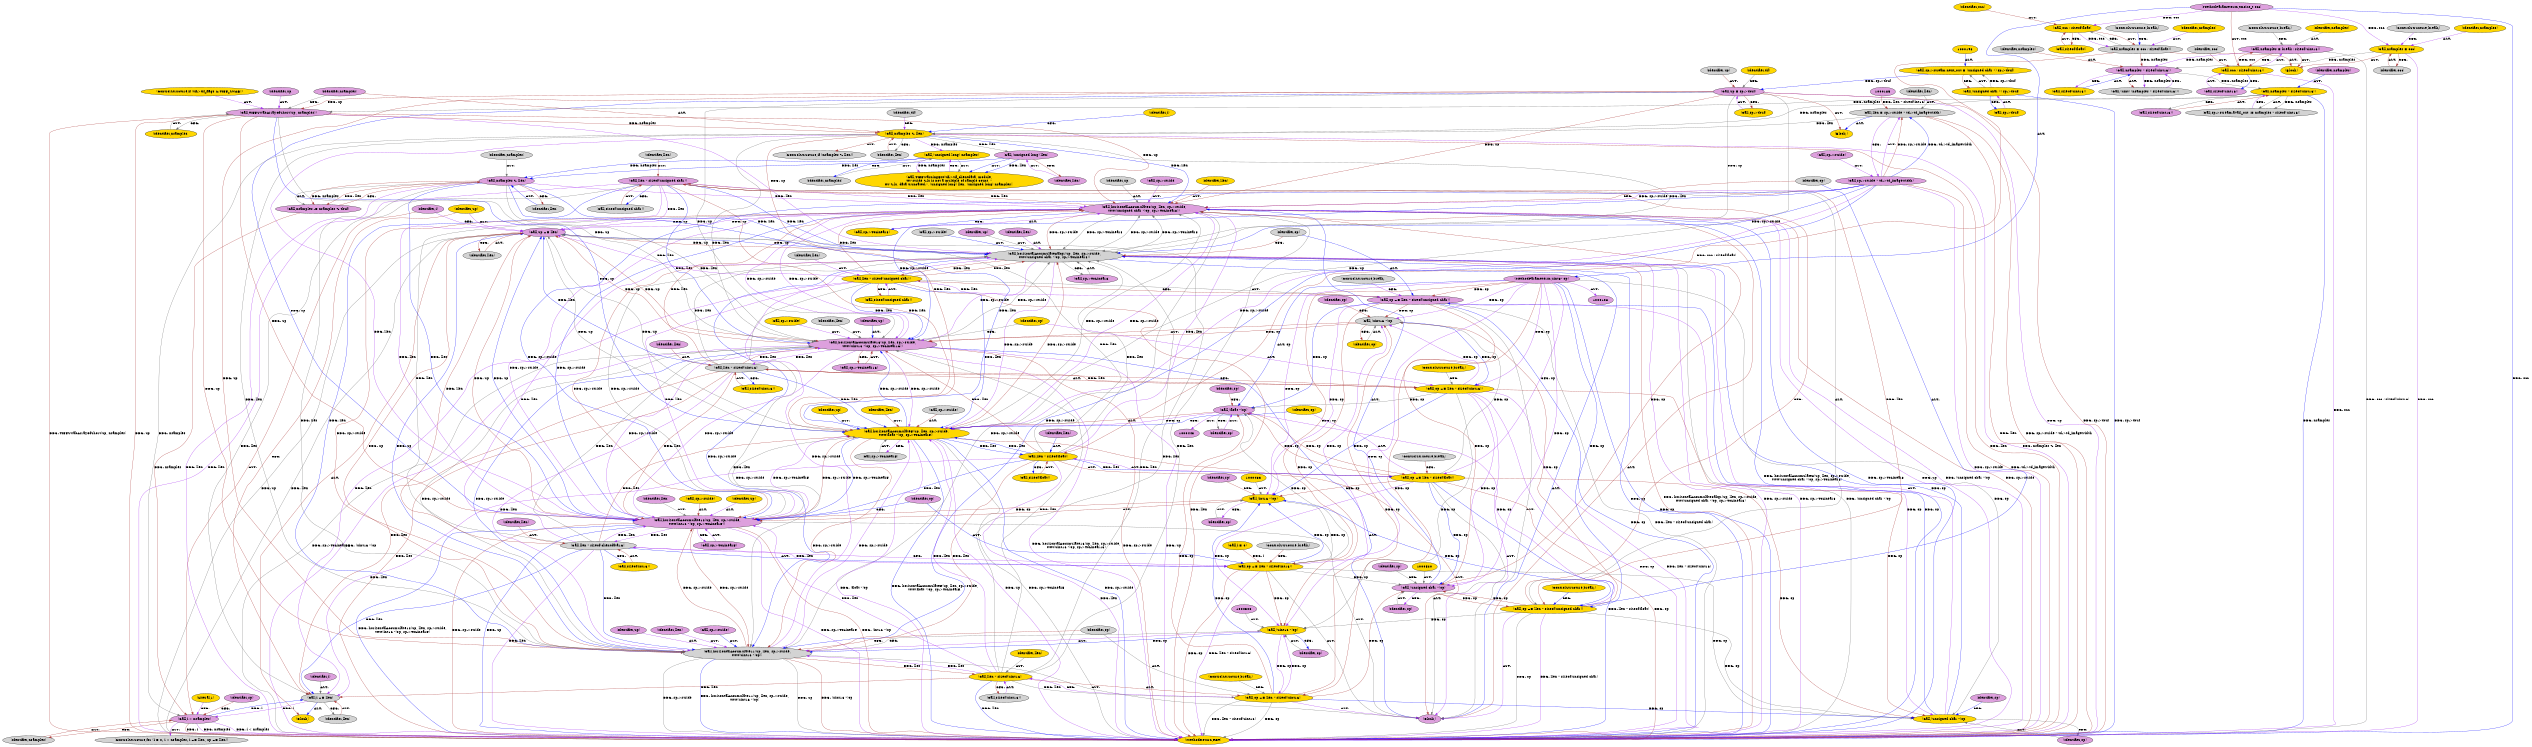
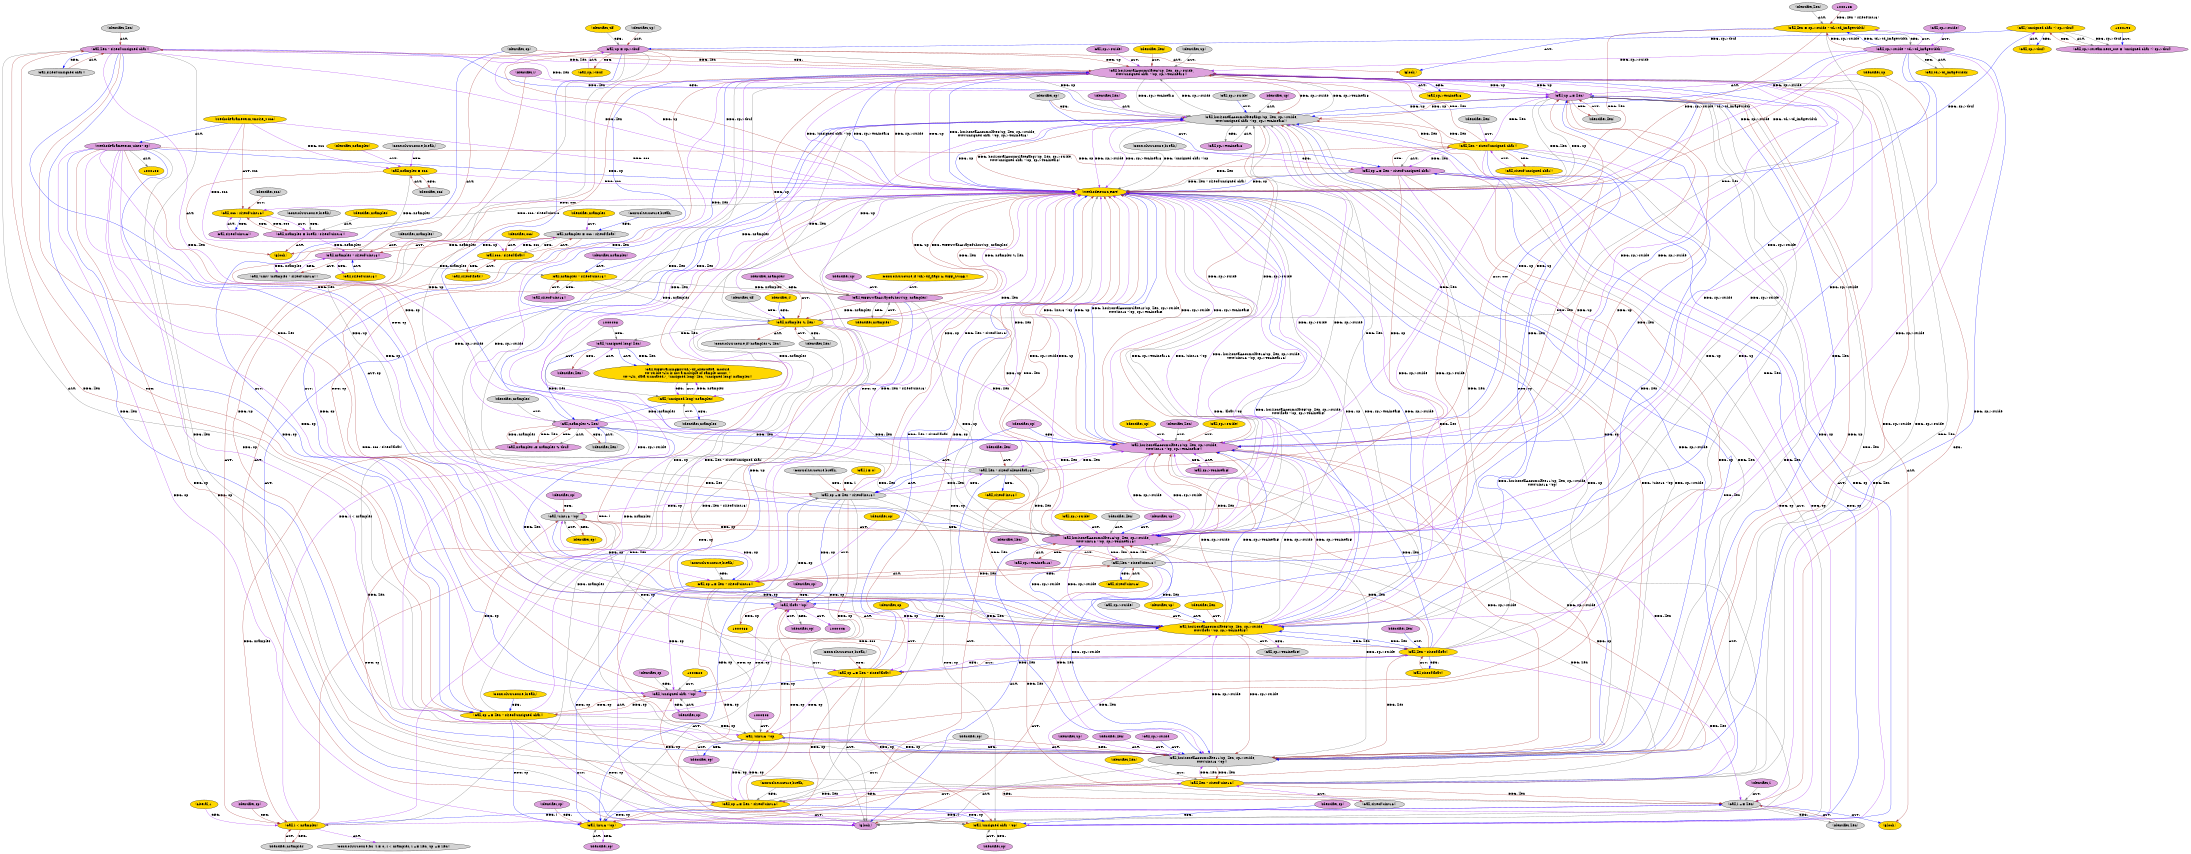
node "(MethodParameterIn,tmsize_t occ)": fillcolor plum -> gold
node "(Call,sp->stream.next_out = (unsigned char *) sp->tbuf)": fillcolor gold -> plum
node "(Call,td->td_imagewidth)": added
edge "(Call,sp->stream.next_out = (unsigned char *) sp->tbuf)" -> "(Call,up = sp->tbuf)": now "(Call,(unsigned char *) sp->tbuf)" -> "(Call,up = sp->tbuf)"
edge "(Call,up = sp->tbuf)" -> "(Call,TIFFSwabArrayOfShort(up, nsamples))": label "DDG: up" -> "AST: "
node "(Call,llen = sp->stride * td->td_imagewidth)": fillcolor lightgrey -> gold
node "(Call,sp->stream.avail_out != nsamples * sizeof(uint16))": removed
edge "(Call,llen = sp->stride * td->td_imagewidth)" -> "(Call,sp->stride * td->td_imagewidth)": color purple -> gray40
edge "(MethodParameterIn,uint8* op)" -> "1000108": color purple -> gray40
node "1000108": fillcolor plum -> gold
node "1000408": added
edge "(MethodParameterIn,uint8* op)" -> "(Call,op += llen * sizeof(float))": label "CFG: op" -> "DDG: op"
edge "(Call,llen * sizeof(clientdata16))" -> "(Call,up += llen)": label "DDG: llen" -> "AST: occ"
edge "(Call,op += llen * sizeof(float))" -> "(Call,(float *)op)": label "DDG: op" -> "DDG: occ"
edge "(Call,(float *)op)" -> "(Call,op += llen * sizeof(float))": now "(Call,(float *)op)" -> "1000483"
edge "(Call,op += llen * sizeof(float))" -> "(Call,llen * sizeof(float))": label "AST: " -> "CFG: "
edge "(Call,op += llen * sizeof(float))" -> "(Call,(int16 *)op)": label "CFG: op" -> "DDG: op"
edge "(Call,op += llen * sizeof(int16))" -> "(Call,(float *)op)": color gray40 -> blue
edge "(Call,(int16 *)op)" -> "(Call,op += llen * sizeof(int16))": now "1000483" -> "(Call,op += llen * sizeof(int16))"
edge "(Call,op += llen * sizeof(int16))" -> "(Call,(int16 *)op)": label "DDG: op" -> "CFG: op"
edge "(Call,sizeof(int16))" -> "(Call,llen * sizeof(clientdata16))": removed, label "AST:"
node "(Call,op += llen * sizeof(int16))": fillcolor gold -> lightgrey
edge "(Call,llen * sizeof(clientdata16))" -> "(Call,i += llen)": removed, label "DDG: llen"
node "(Call,i < nsamples)": fillcolor plum -> gold
edge "(Call,occ / sizeof(uint16))" -> "(MethodReturn,RET)": reversed
edge "(MethodParameterIn,tmsize_t occ)" -> "(MethodReturn,RET)": color blue -> purple
